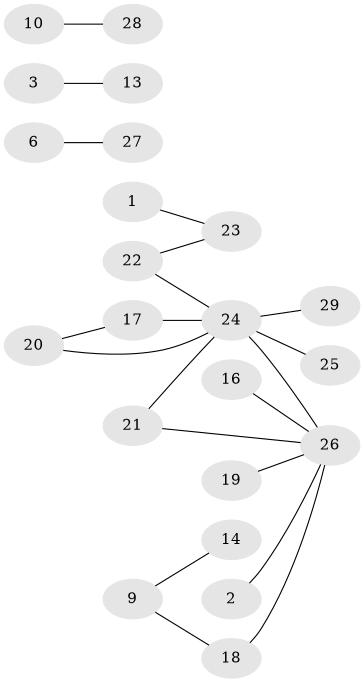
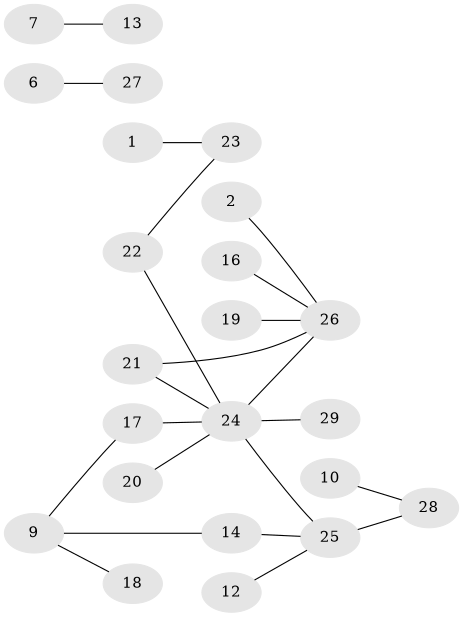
node "3": label "3" -> "7"
edge "17" -- "20": now "17" -- "9"
edge "28" -- "25": added
edge "14" -- "25": added
edge "26" -- "18": removed
node "12": added
